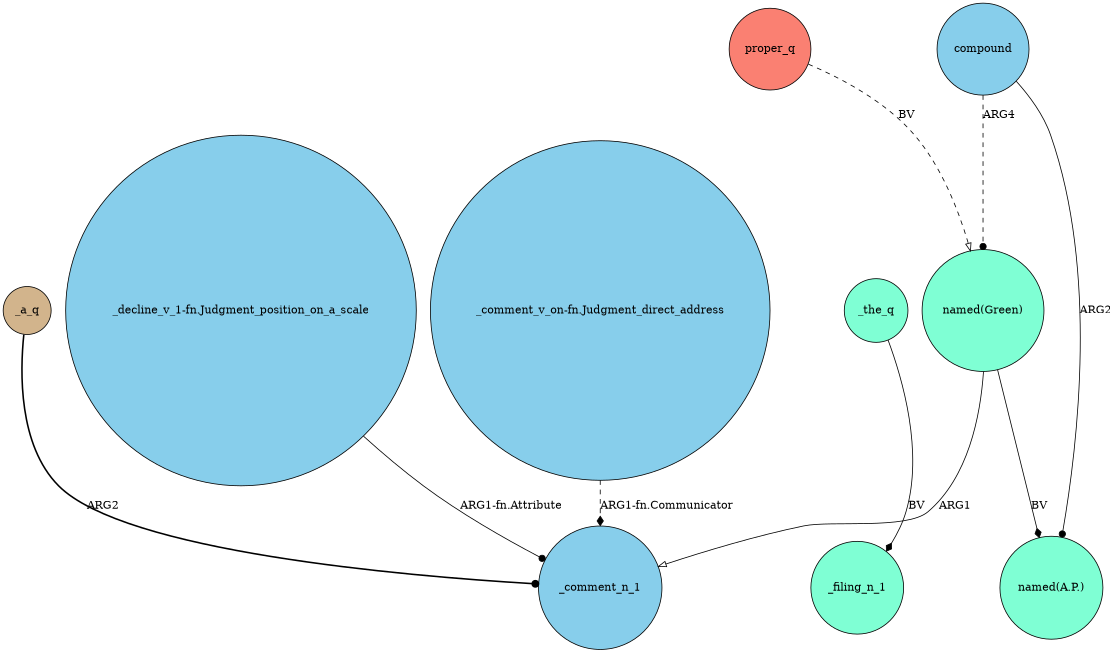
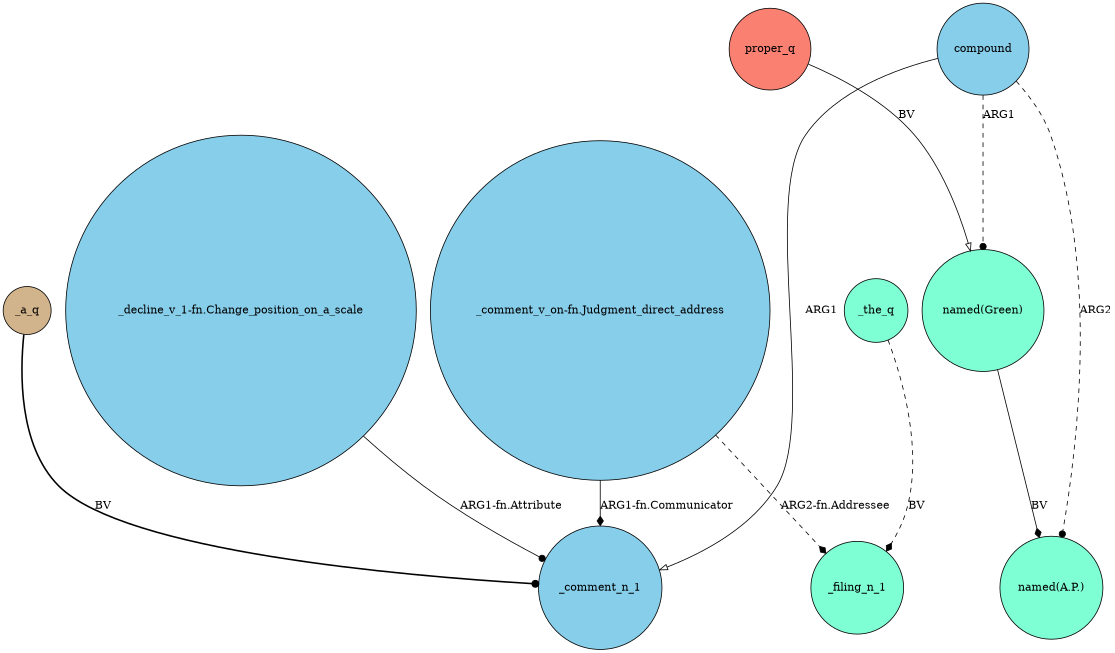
edge "compound" -> "named(Green)": label "ARG4" -> "ARG1"
edge "proper_q" -> "named(Green)": style dashed -> solid
edge "compound" -> "named(A.P.)": style solid -> dashed
node "_decline_v_1-fn.Judgment_position_on_a_scale": label "_decline_v_1-fn.Judgment_position_on_a_scale" -> "_decline_v_1-fn.Change_position_on_a_scale"
edge "_the_q" -> "_filing_n_1": style solid -> dashed
edge "_comment_v_on-fn.Judgment_direct_address" -> "_filing_n_1": added, label "ARG2-fn.Addressee"
edge "_comment_v_on-fn.Judgment_direct_address" -> "_comment_n_1": style dashed -> solid
edge "_a_q" -> "_comment_n_1": label "ARG2" -> "BV"
edge "named(Green)" -> "_comment_n_1": now "compound" -> "_comment_n_1"
